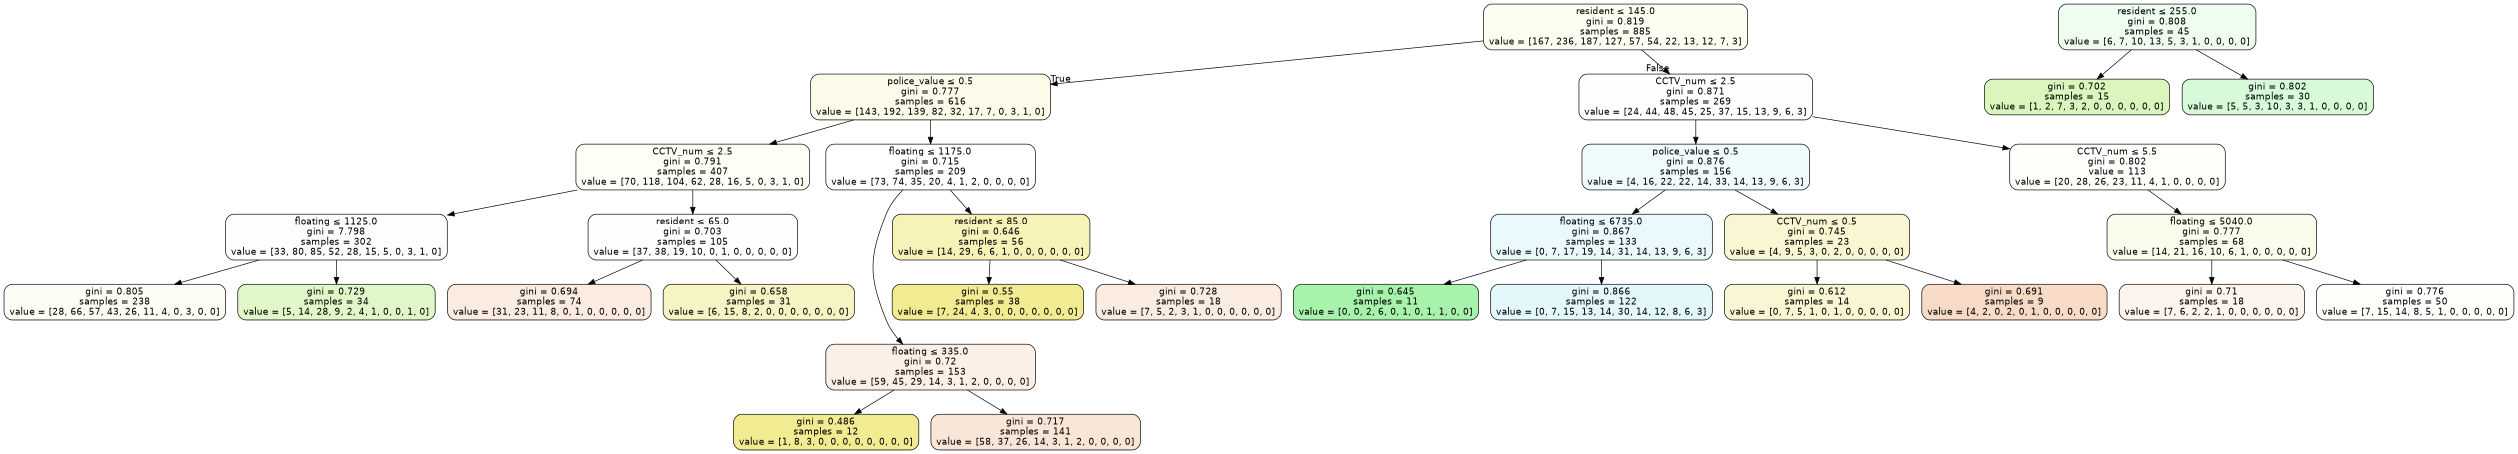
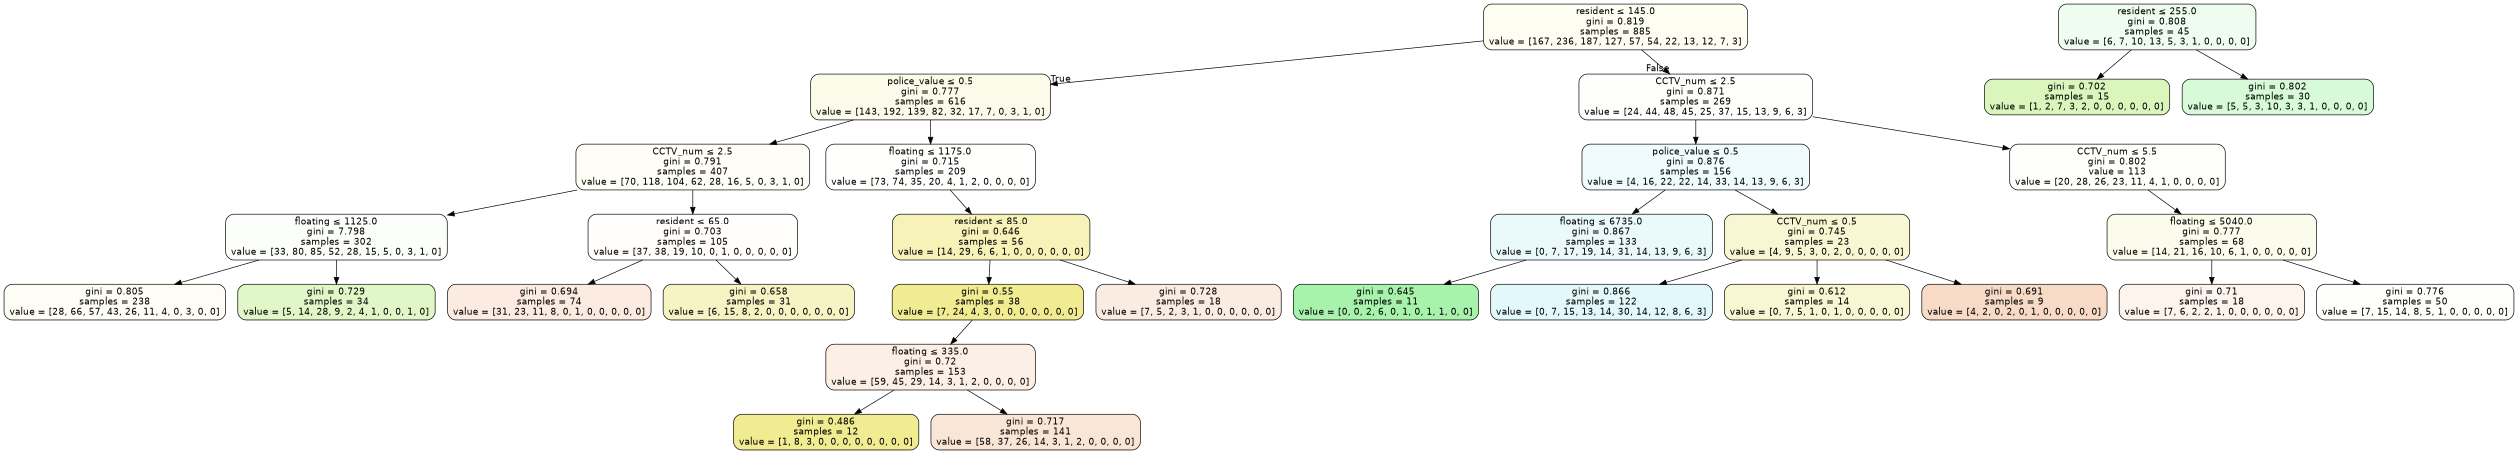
edge "floating ≤ 1175.0" -> "floating ≤ 335.0": now "gini = 0.55" -> "floating ≤ 335.0"
edge "floating ≤ 6735.0" -> "gini = 0.866": now "CCTV_num ≤ 0.5" -> "gini = 0.866"
